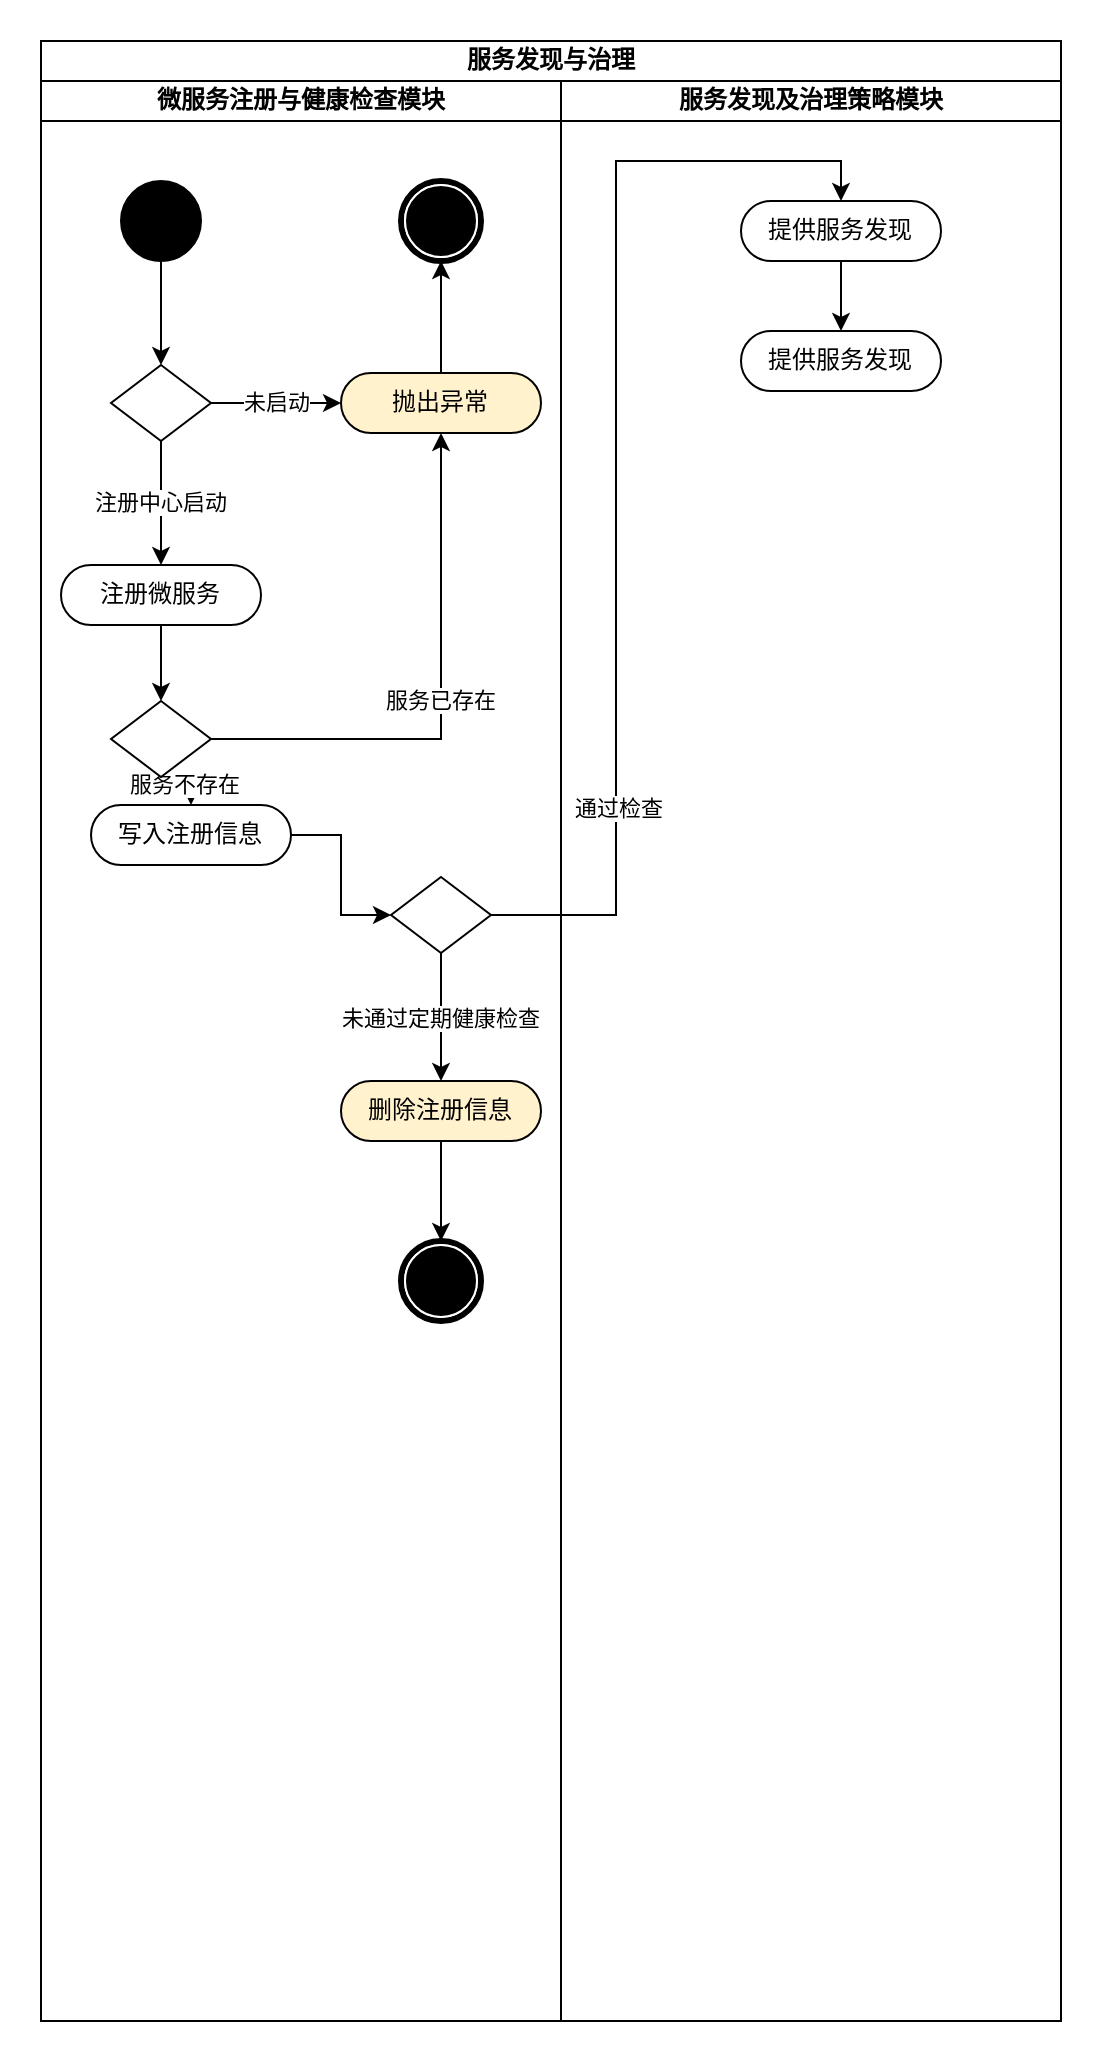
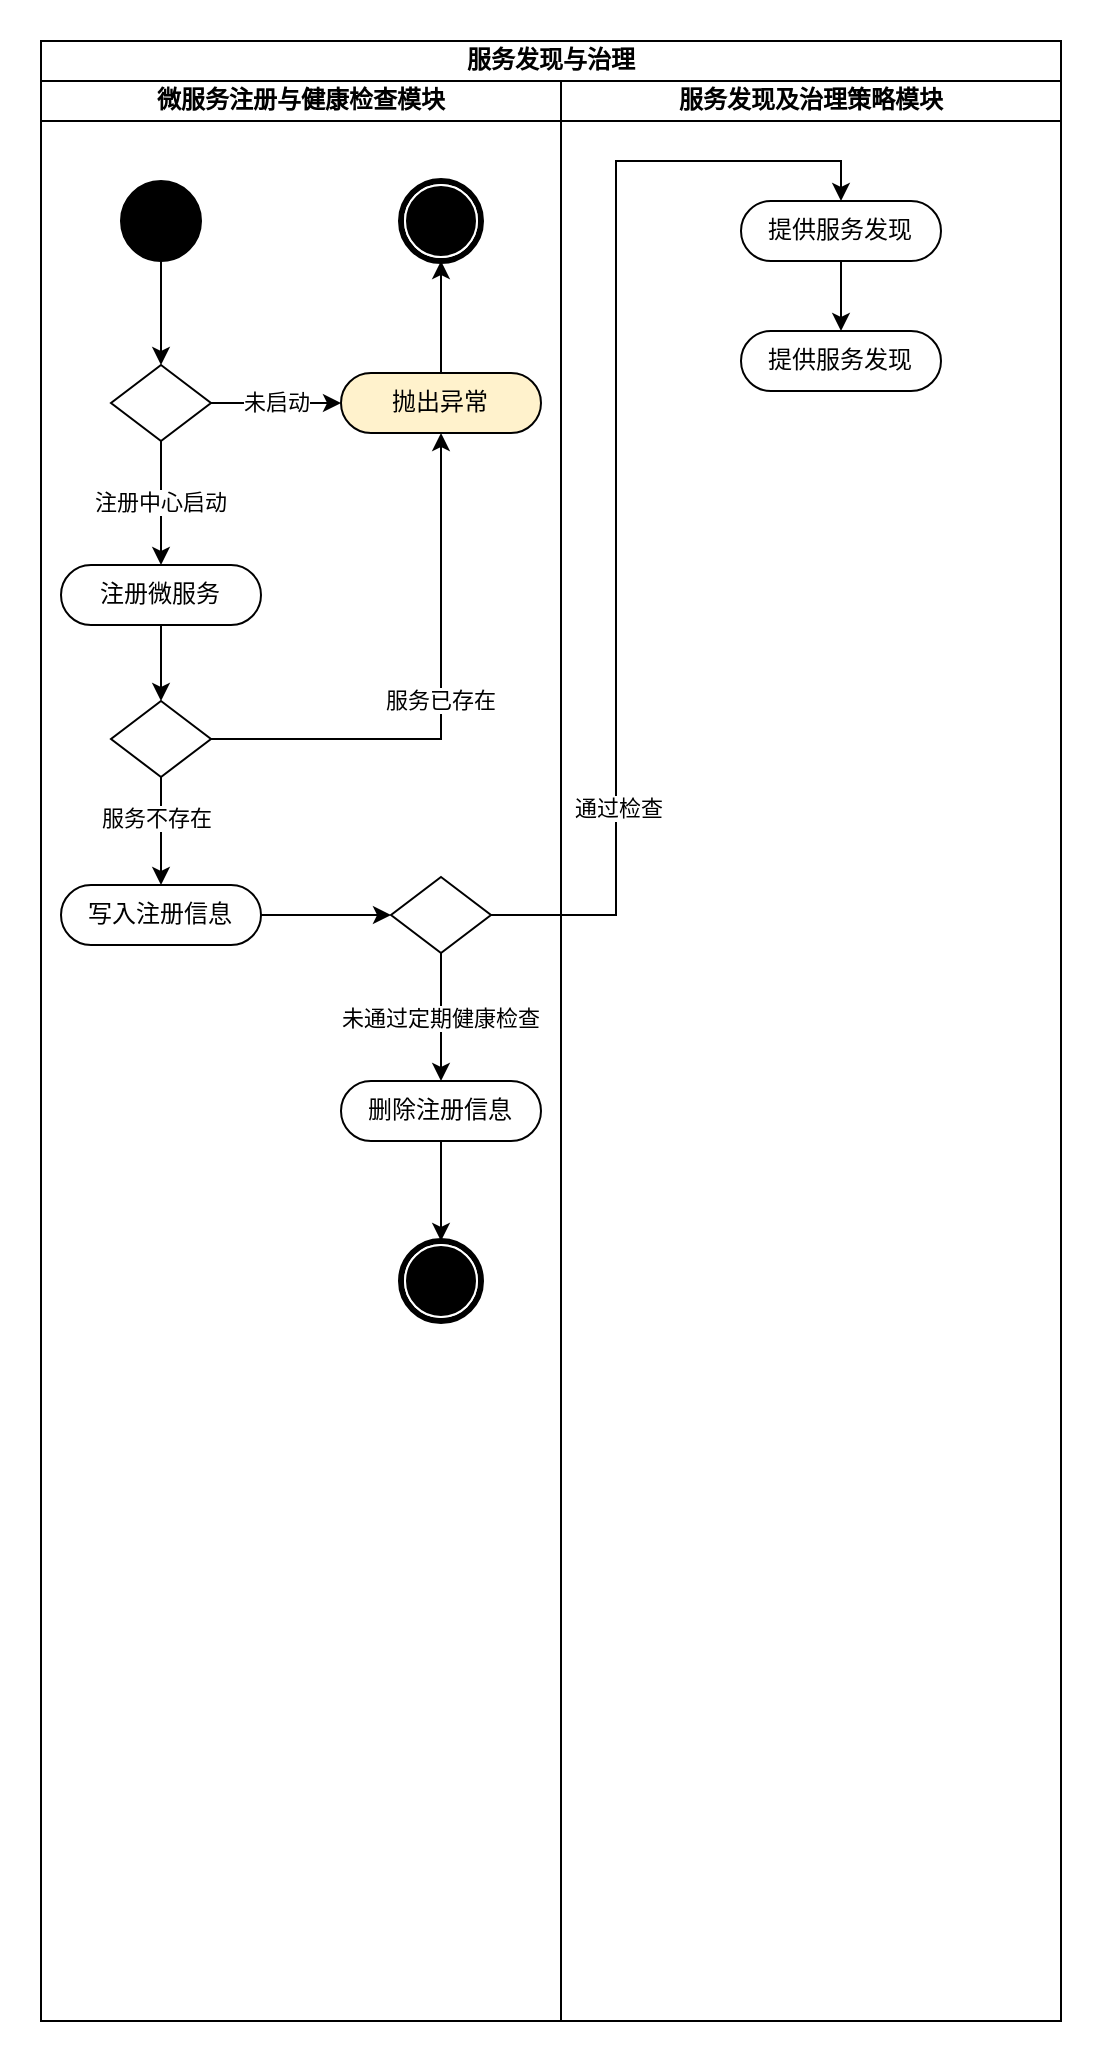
node "写入注册信息": moved (191, 835) -> (161, 915)
node "删除注册信息": fillcolor #fff2cc -> #ffffff
